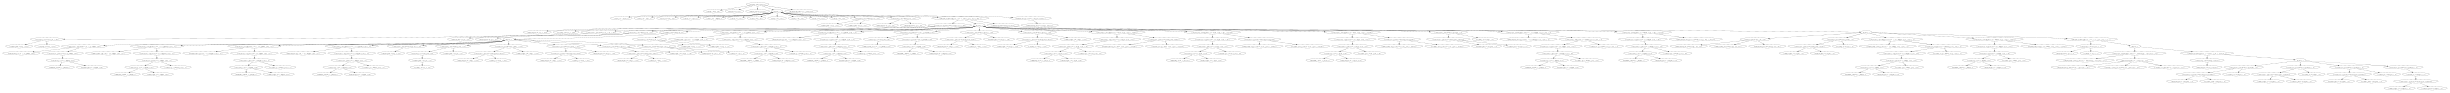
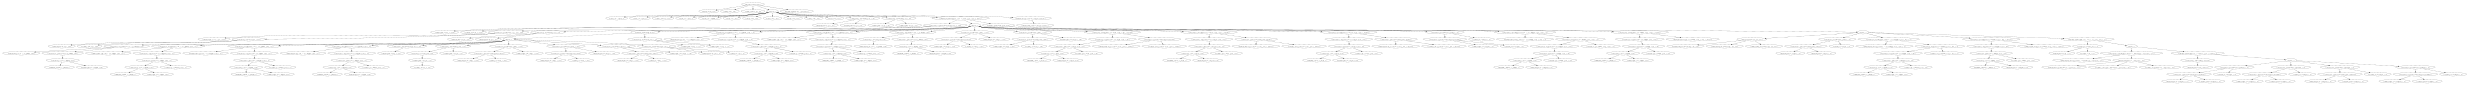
node "(IDENTIFIER,v7,v7 = a2 + 112)": added
edge "(LITERAL,0,v3[2820] = 0)" -> "(<operator>.indirectIndexAccess,v3[2820])": now "(<operator>.assignment,v3[2820] = 0)" -> "(<operator>.indirectIndexAccess,v3[2820])"
